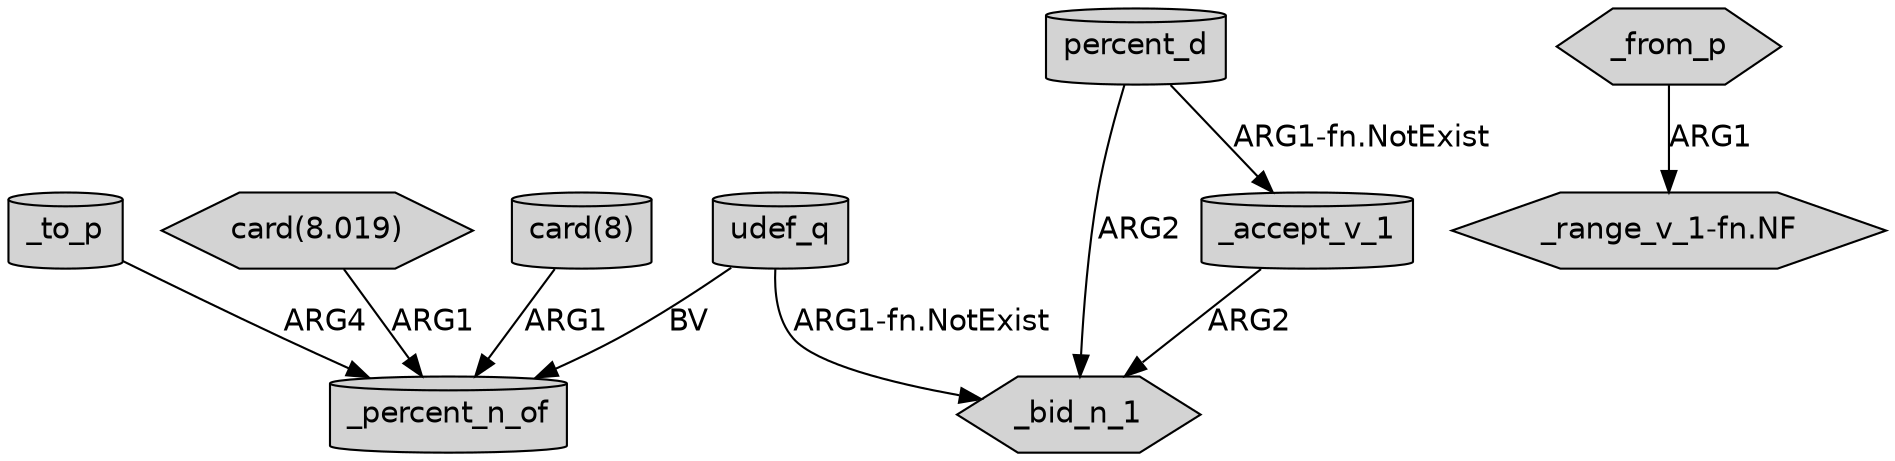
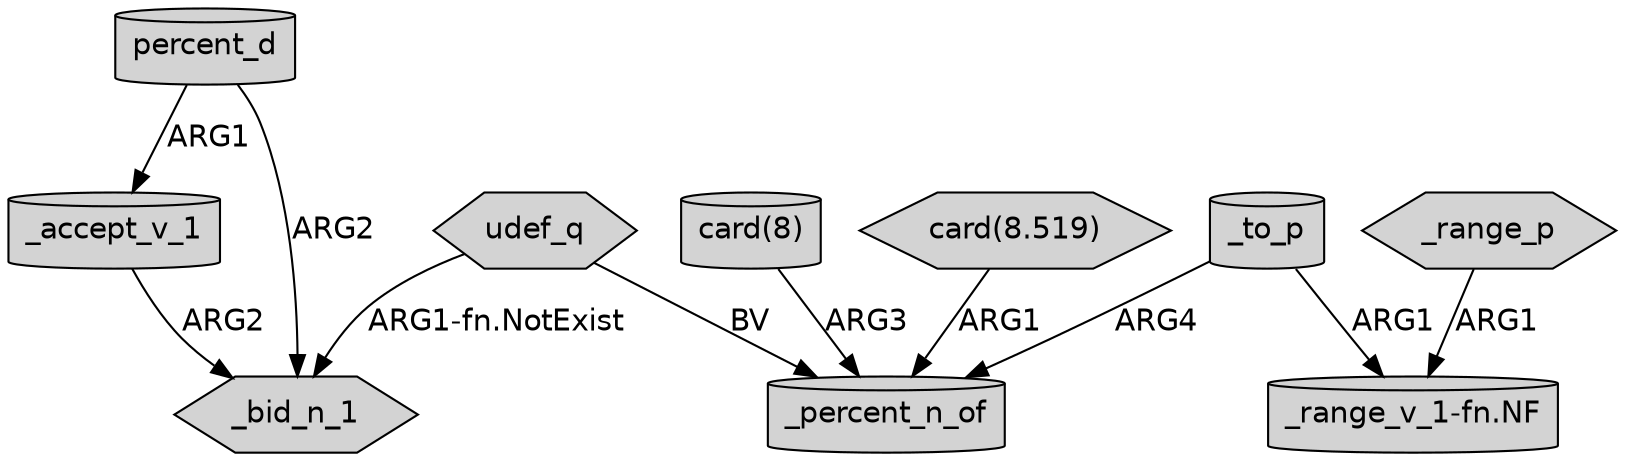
node "_from_p": label "_from_p" -> "_range_p"
edge "percent_d" -> "_accept_v_1": label "ARG1-fn.NotExist" -> "ARG1"
node "card(8.019)": label "card(8.019)" -> "card(8.519)"
node "udef_q": shape cylinder -> hexagon
node "_range_v_1-fn.NF": shape hexagon -> cylinder
edge "_to_p" -> "_range_v_1-fn.NF": added, label "ARG1"
edge "card(8)" -> "_percent_n_of": label "ARG1" -> "ARG3"
